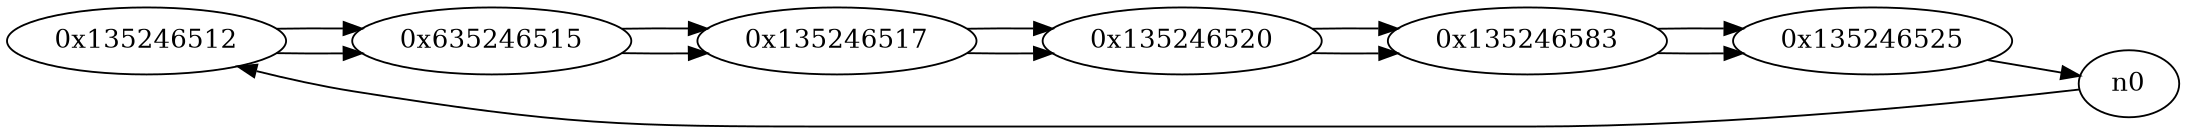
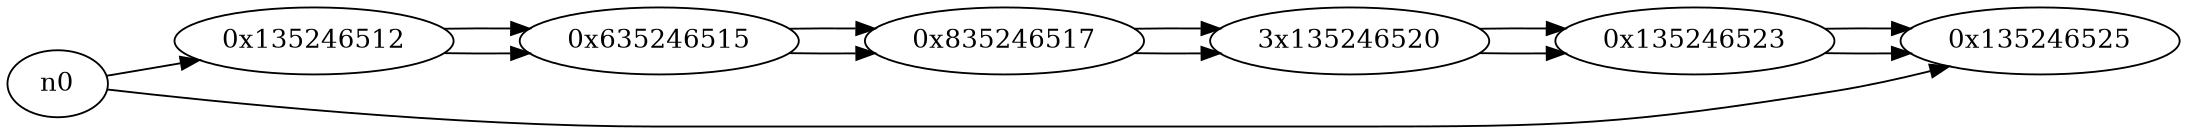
node "0x135246517": label "0x135246517" -> "0x835246517"
node "0x135246520": label "0x135246520" -> "3x135246520"
node "0x135246583": label "0x135246583" -> "0x135246523"
edge "0x135246525" -> "n0": reversed
